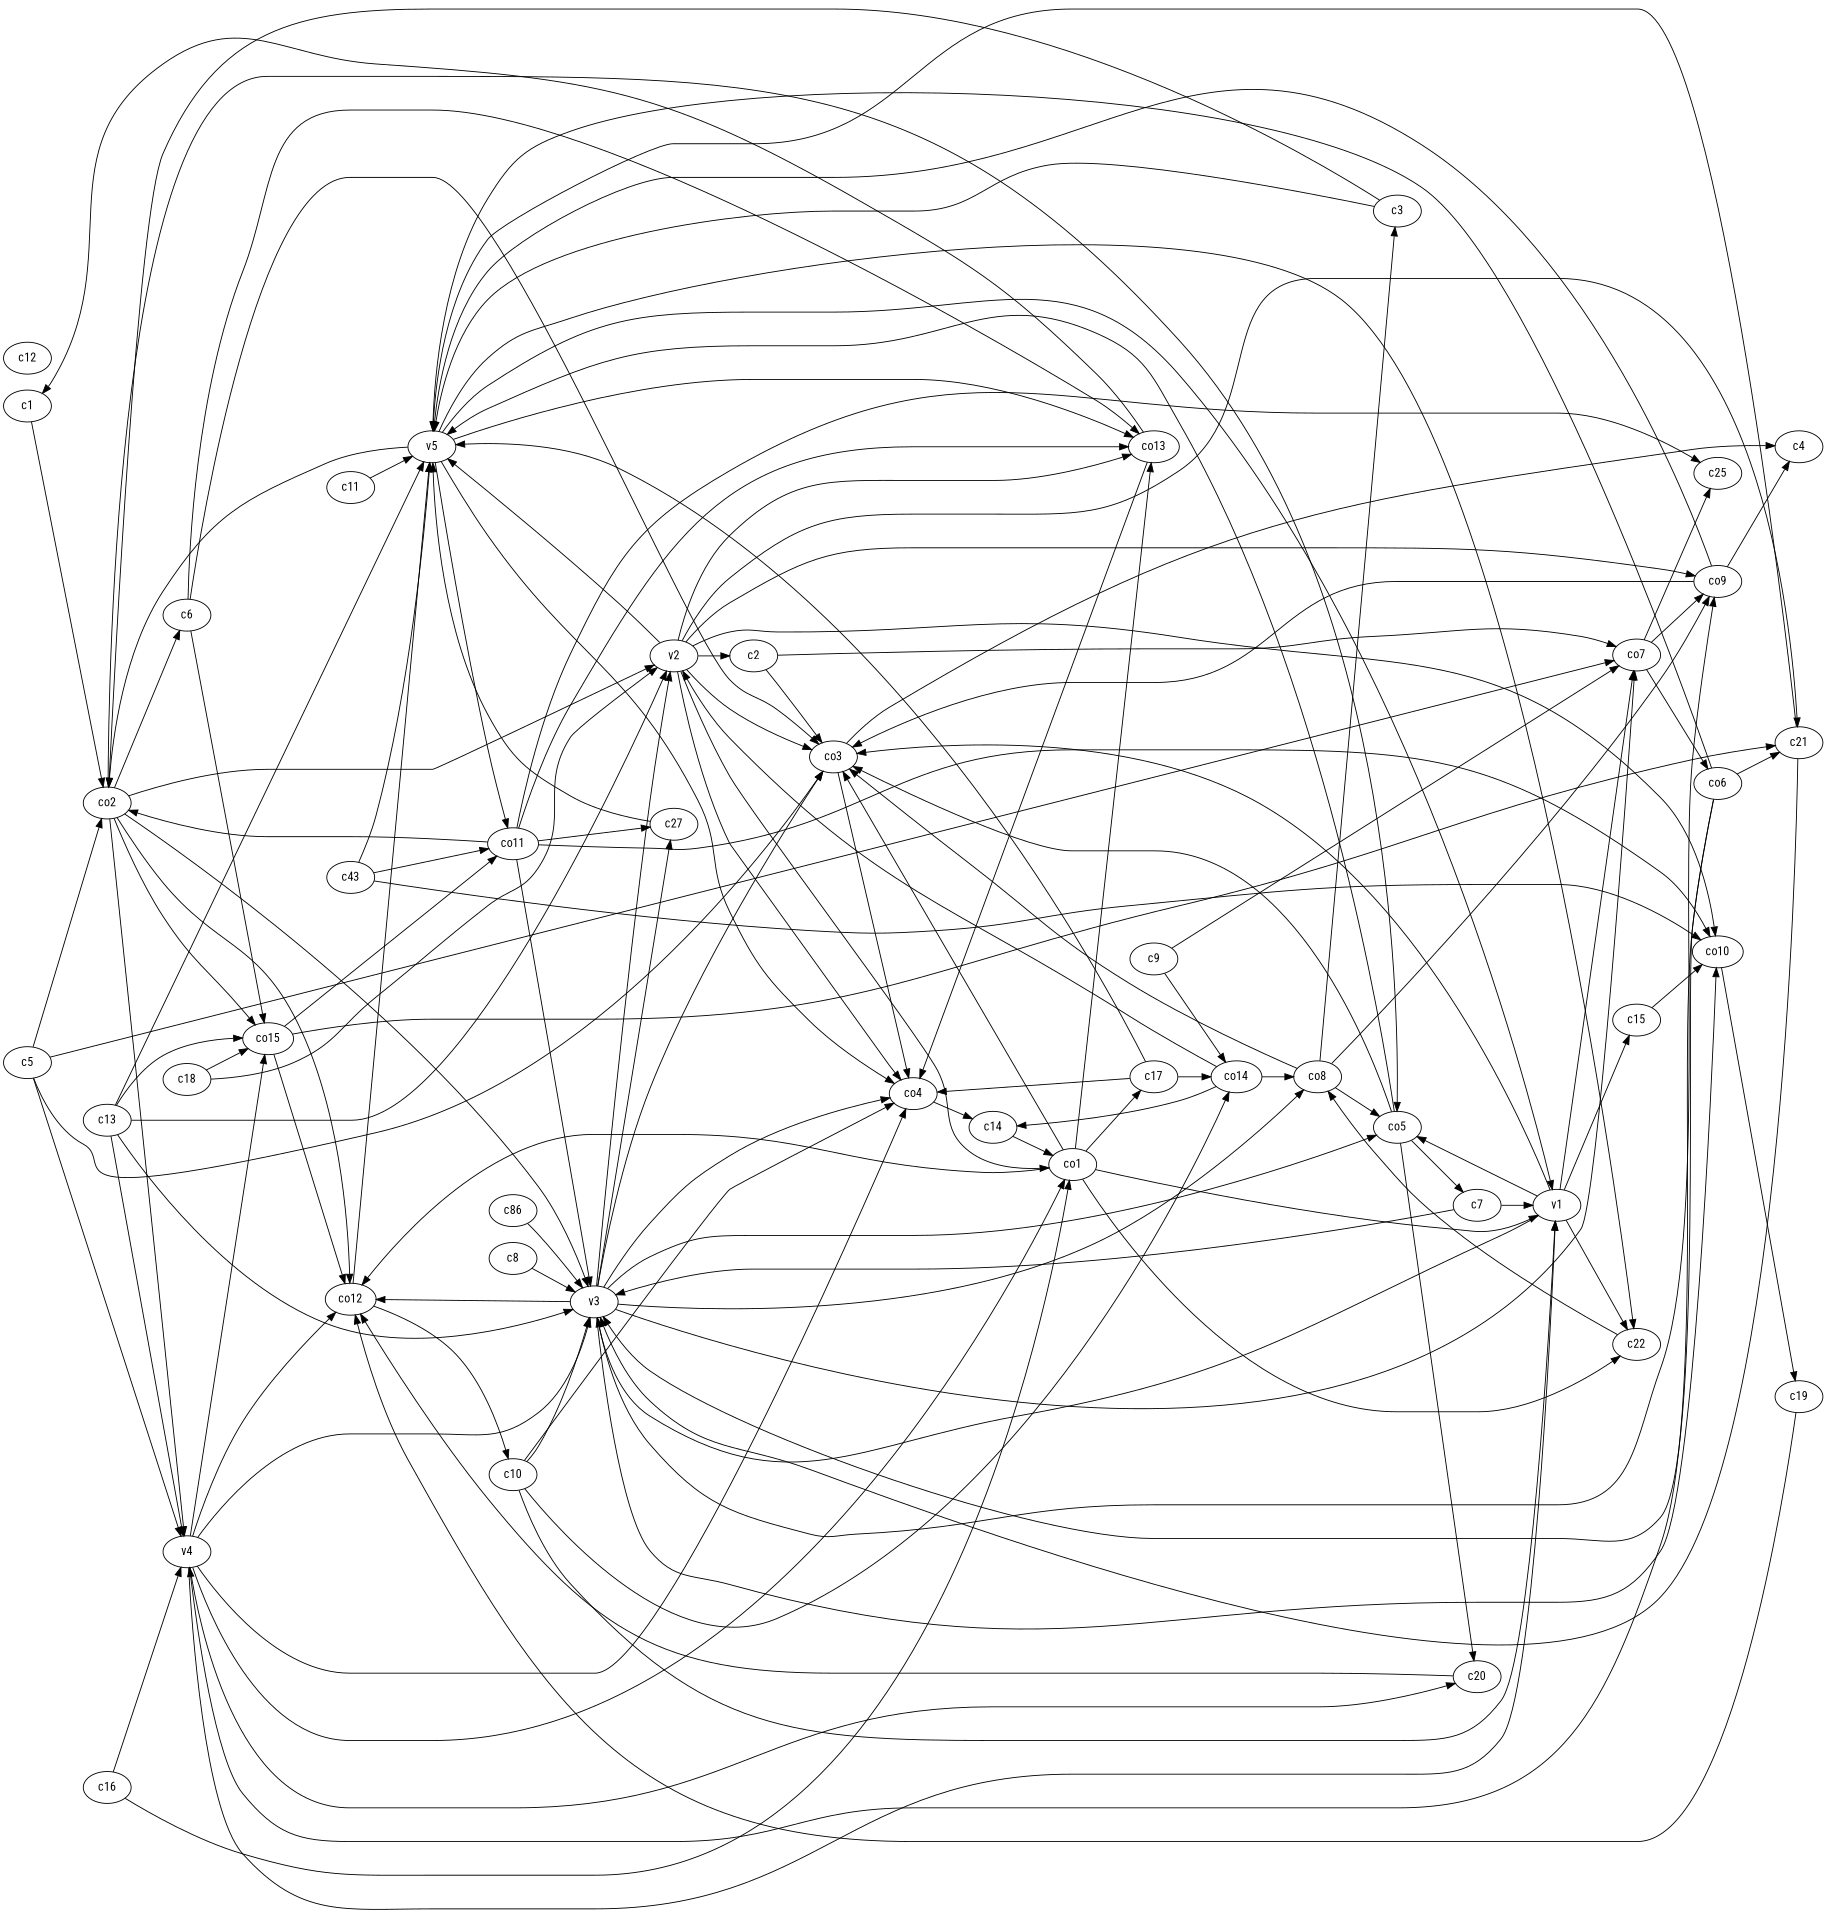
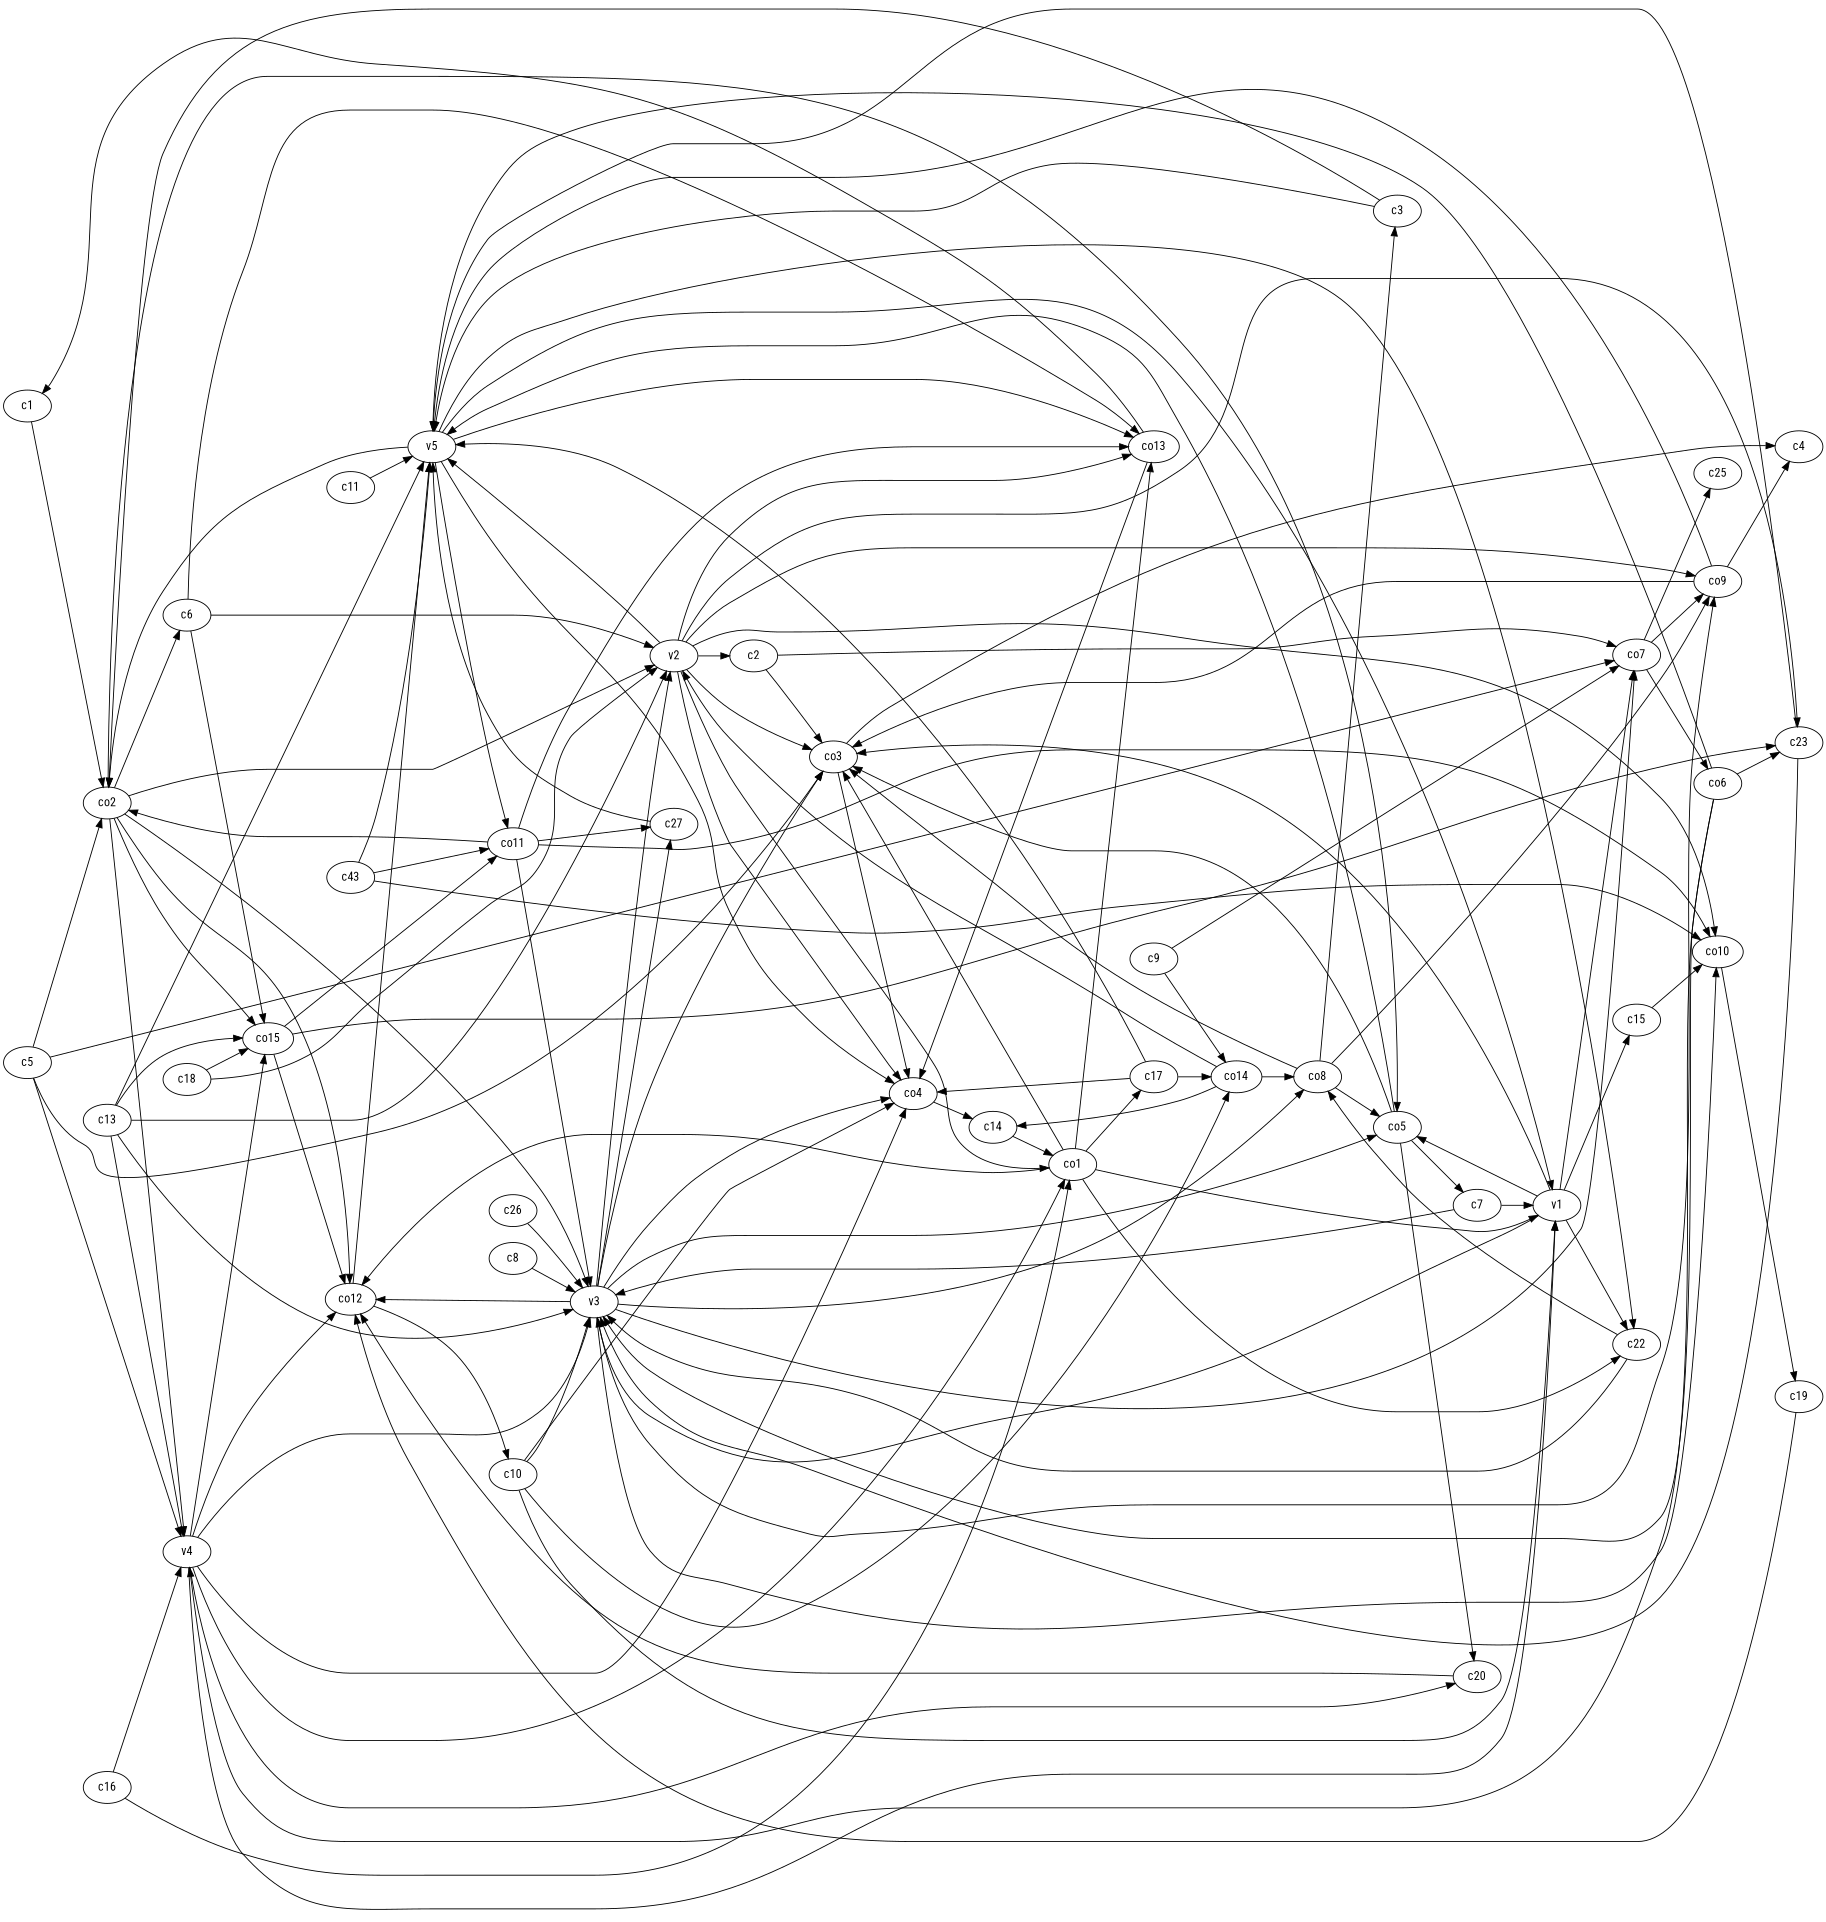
edge "c6" -> "co3": now "c6" -> "v2"
node "c12": removed
edge "co11" -> "c25": removed
node "c21": label "c21" -> "c23"
node "c86": label "c86" -> "c26"
edge "c22" -> "v3": added
